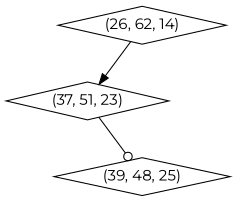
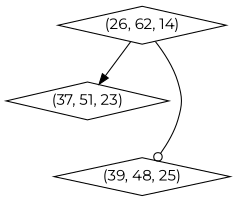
edge "(37, 51, 23)" -> "(39, 48, 25)": now "(26, 62, 14)" -> "(39, 48, 25)"
